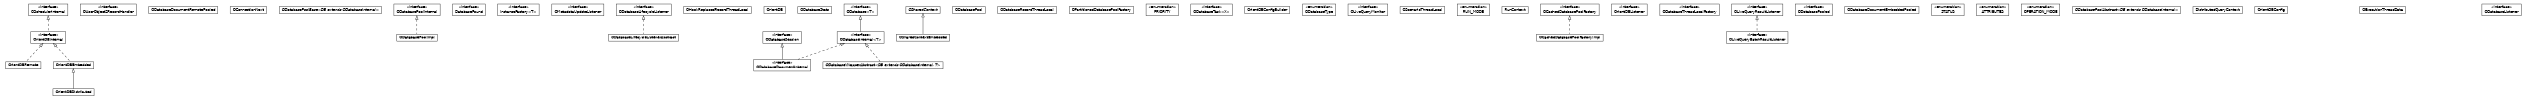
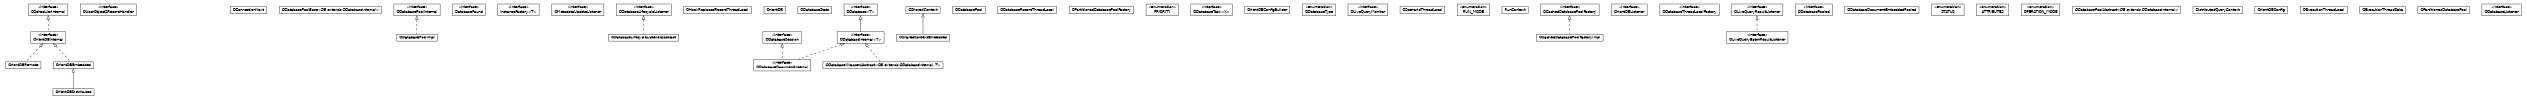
node "ODatabaseDocumentRemotePooled": removed
node "OExecutionThreadLocal": added
node "OPartitionedDatabasePool": added
edge "ODatabaseDocumentInternal" -> "ODatabaseSession": style solid -> dashed
